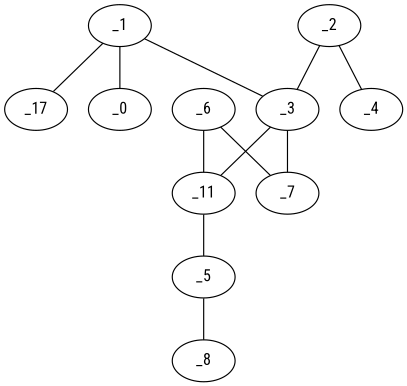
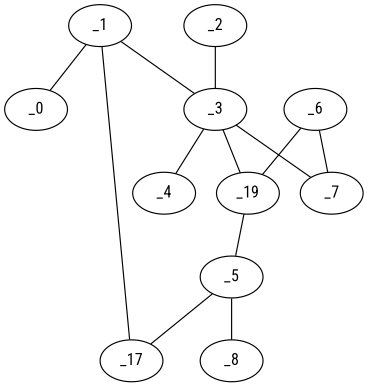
edge "_2" -- "_4": now "_3" -- "_4"
node "_11": label "_11" -> "_19"
edge "_5" -- "_17": added
